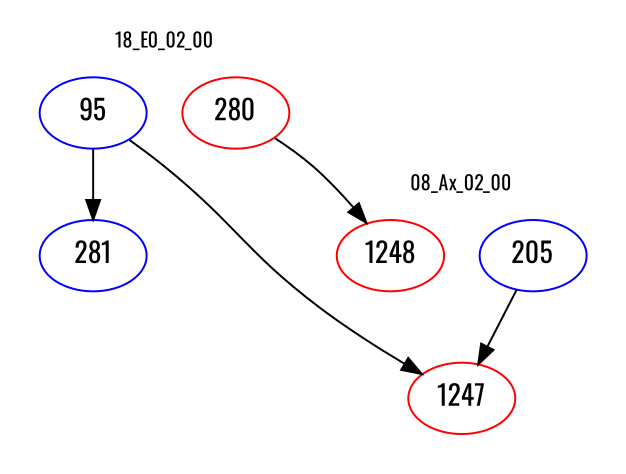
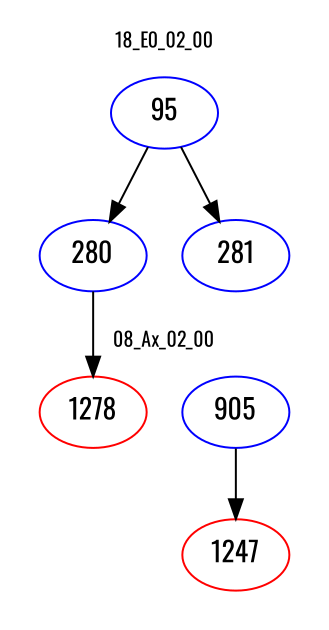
node "280": color red -> blue
node "1248": label "1248" -> "1278"
node "205": label "205" -> "905"
edge "95" -> "1247": now "95" -> "280"
